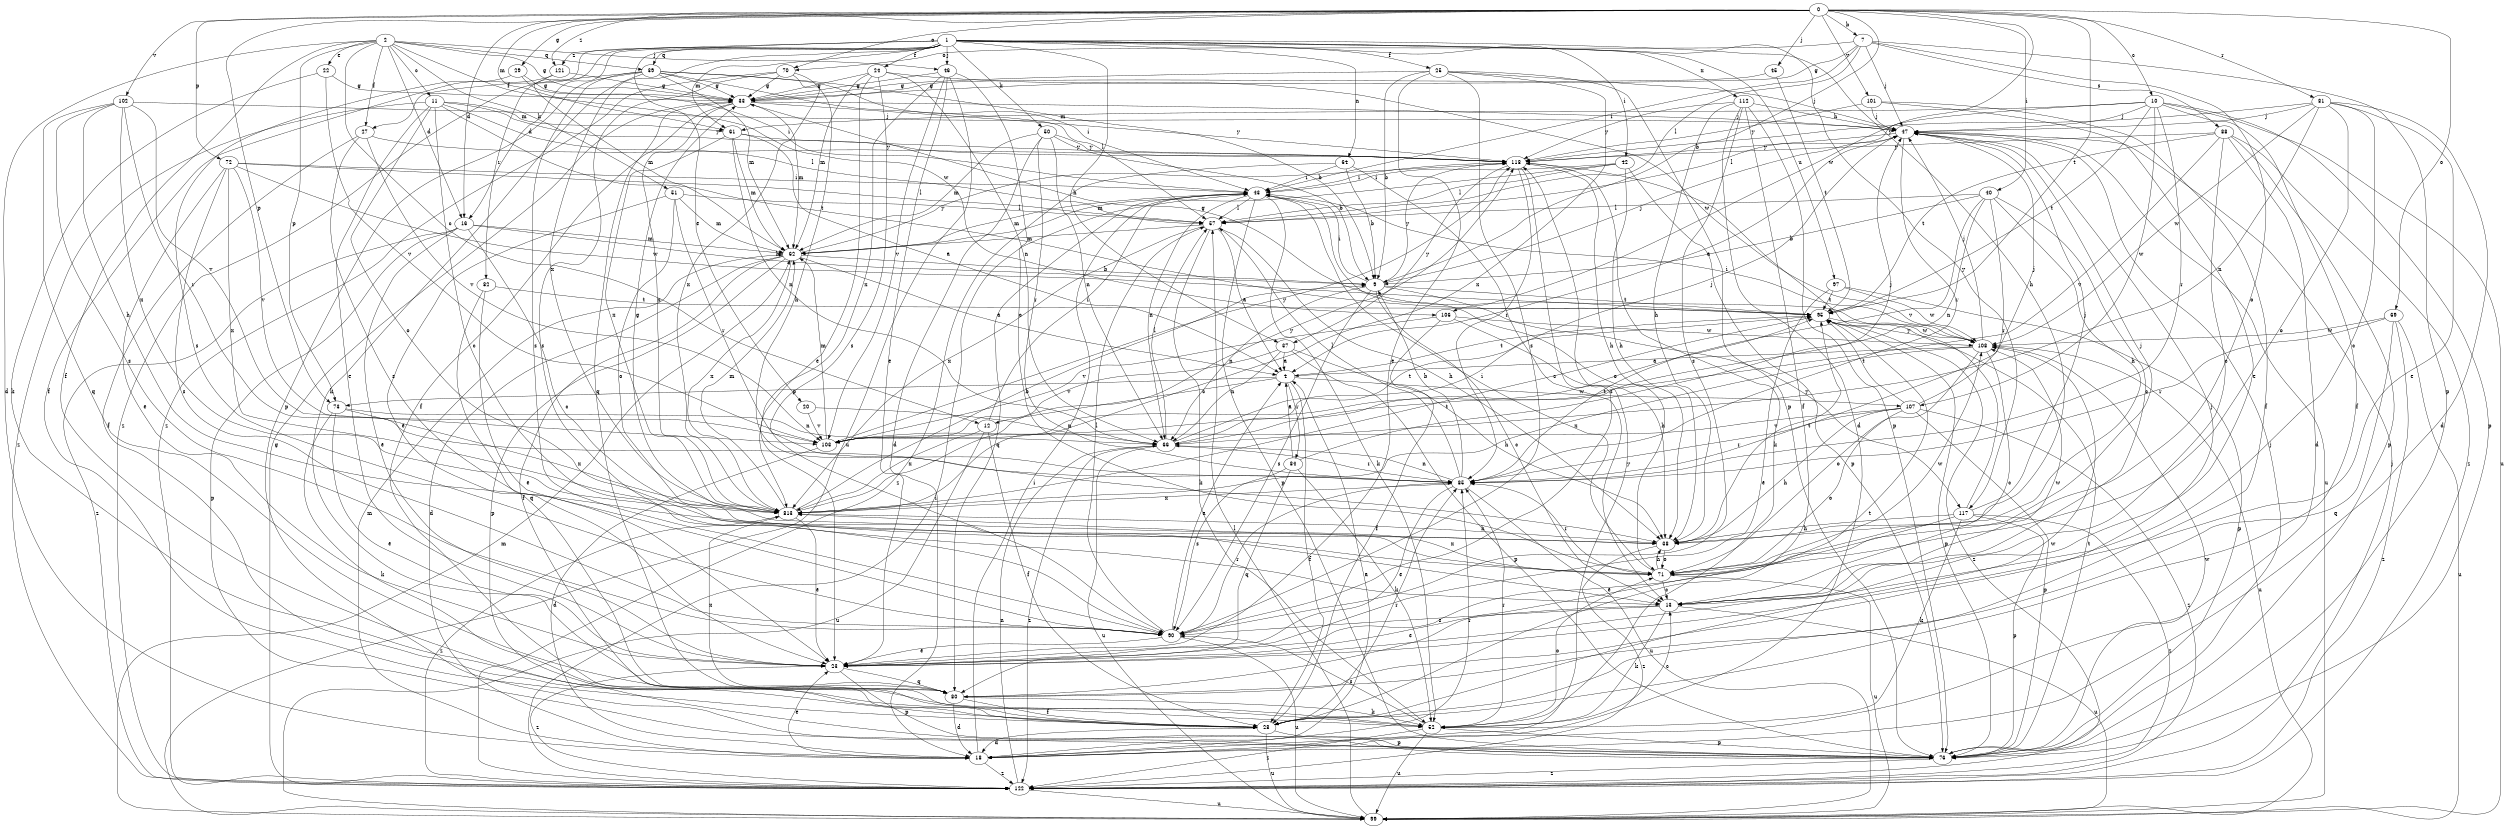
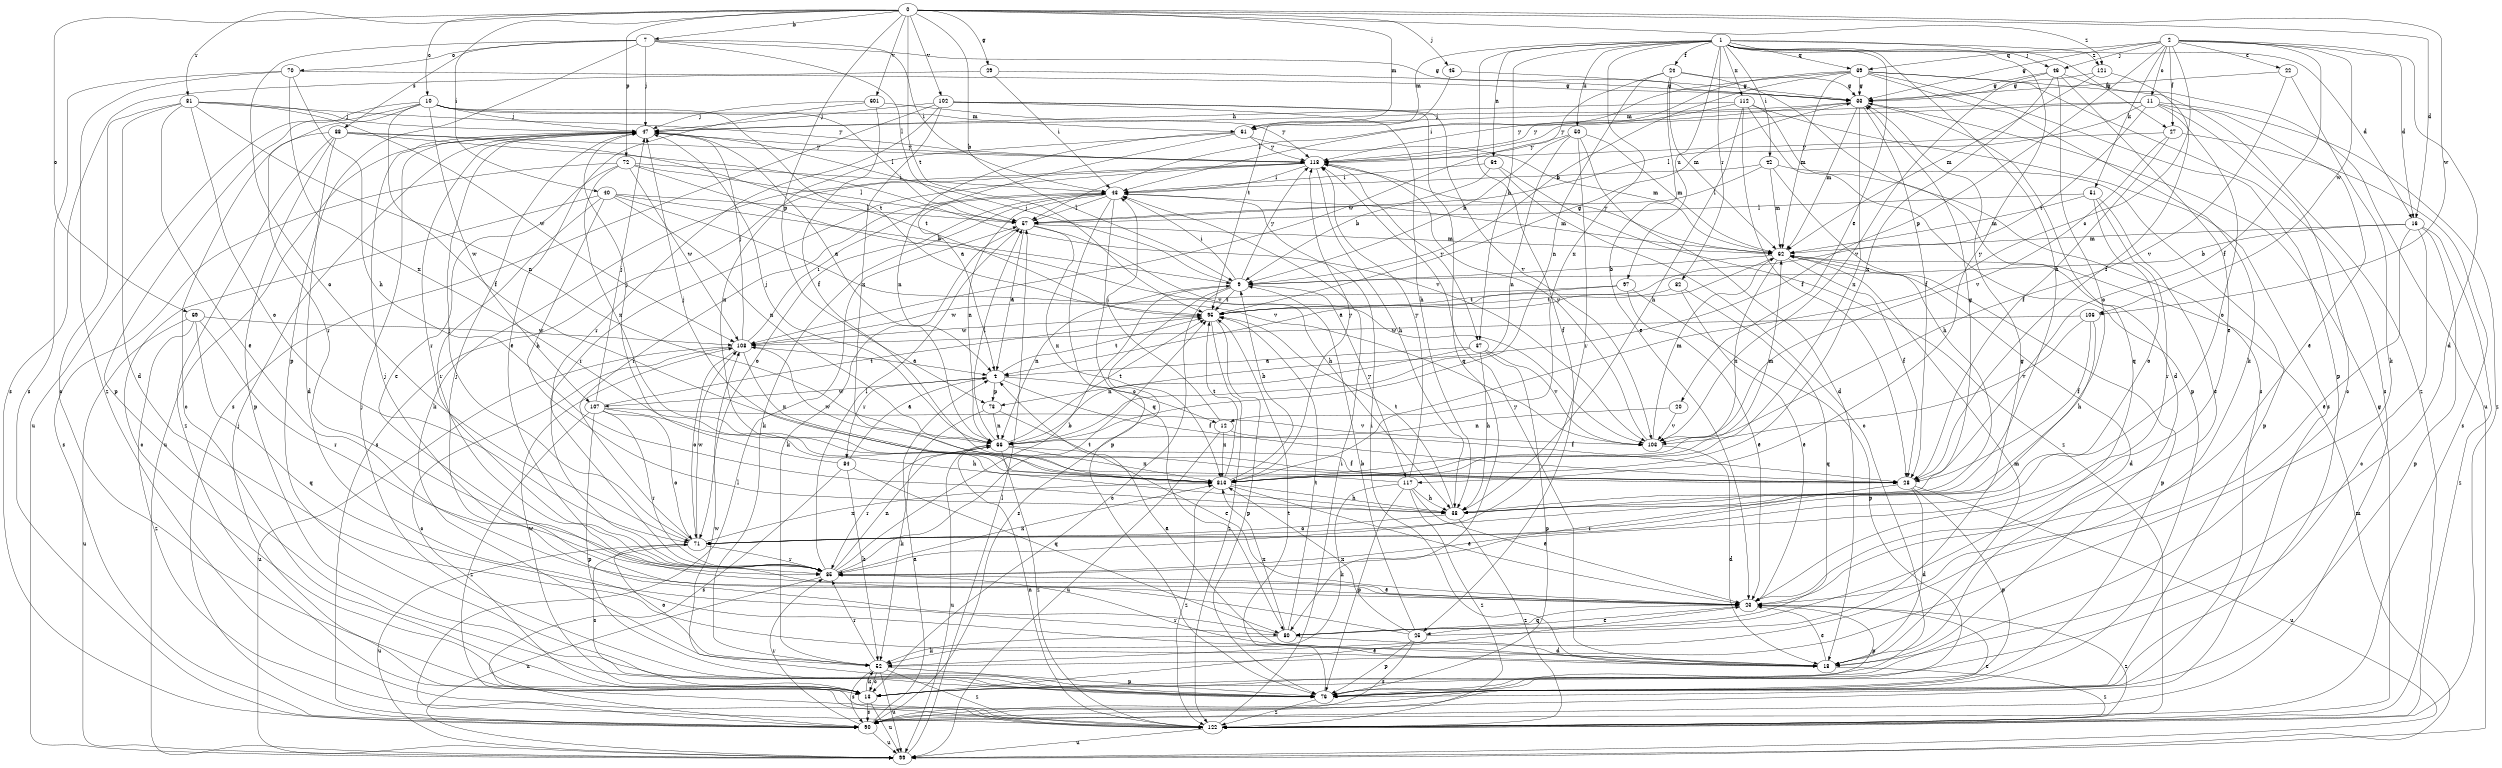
edge "0" -> "70": removed, label "o"
node "101": label "101" -> "601"
edge "73" -> "813": now "66" -> "813"
edge "25" -> "23": reversed
edge "71" -> "38": removed, label "h"
edge "80" -> "28": now "66" -> "28"
